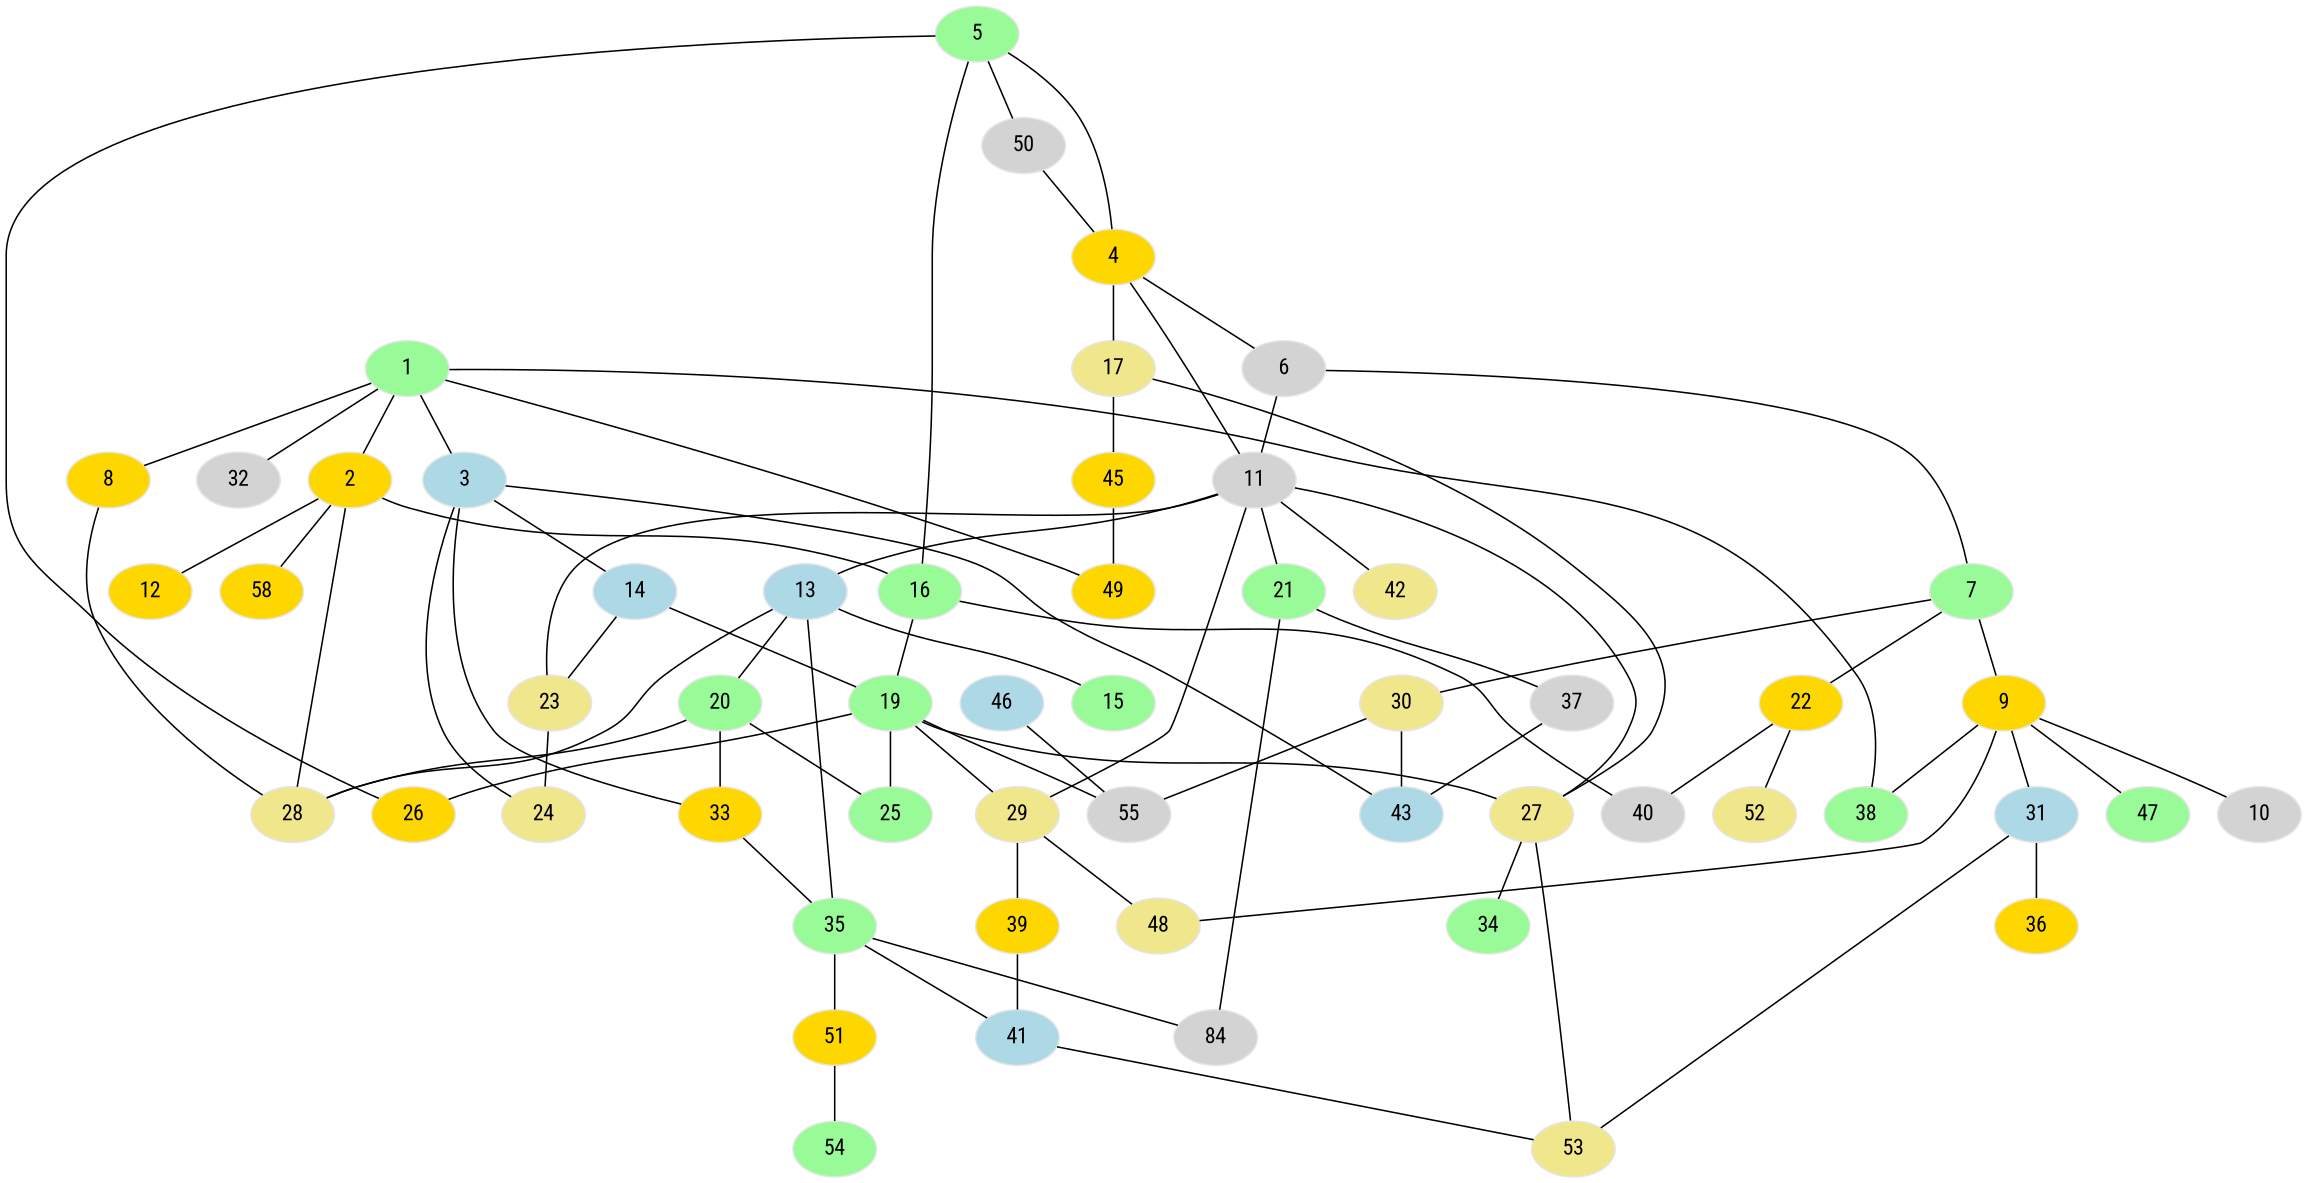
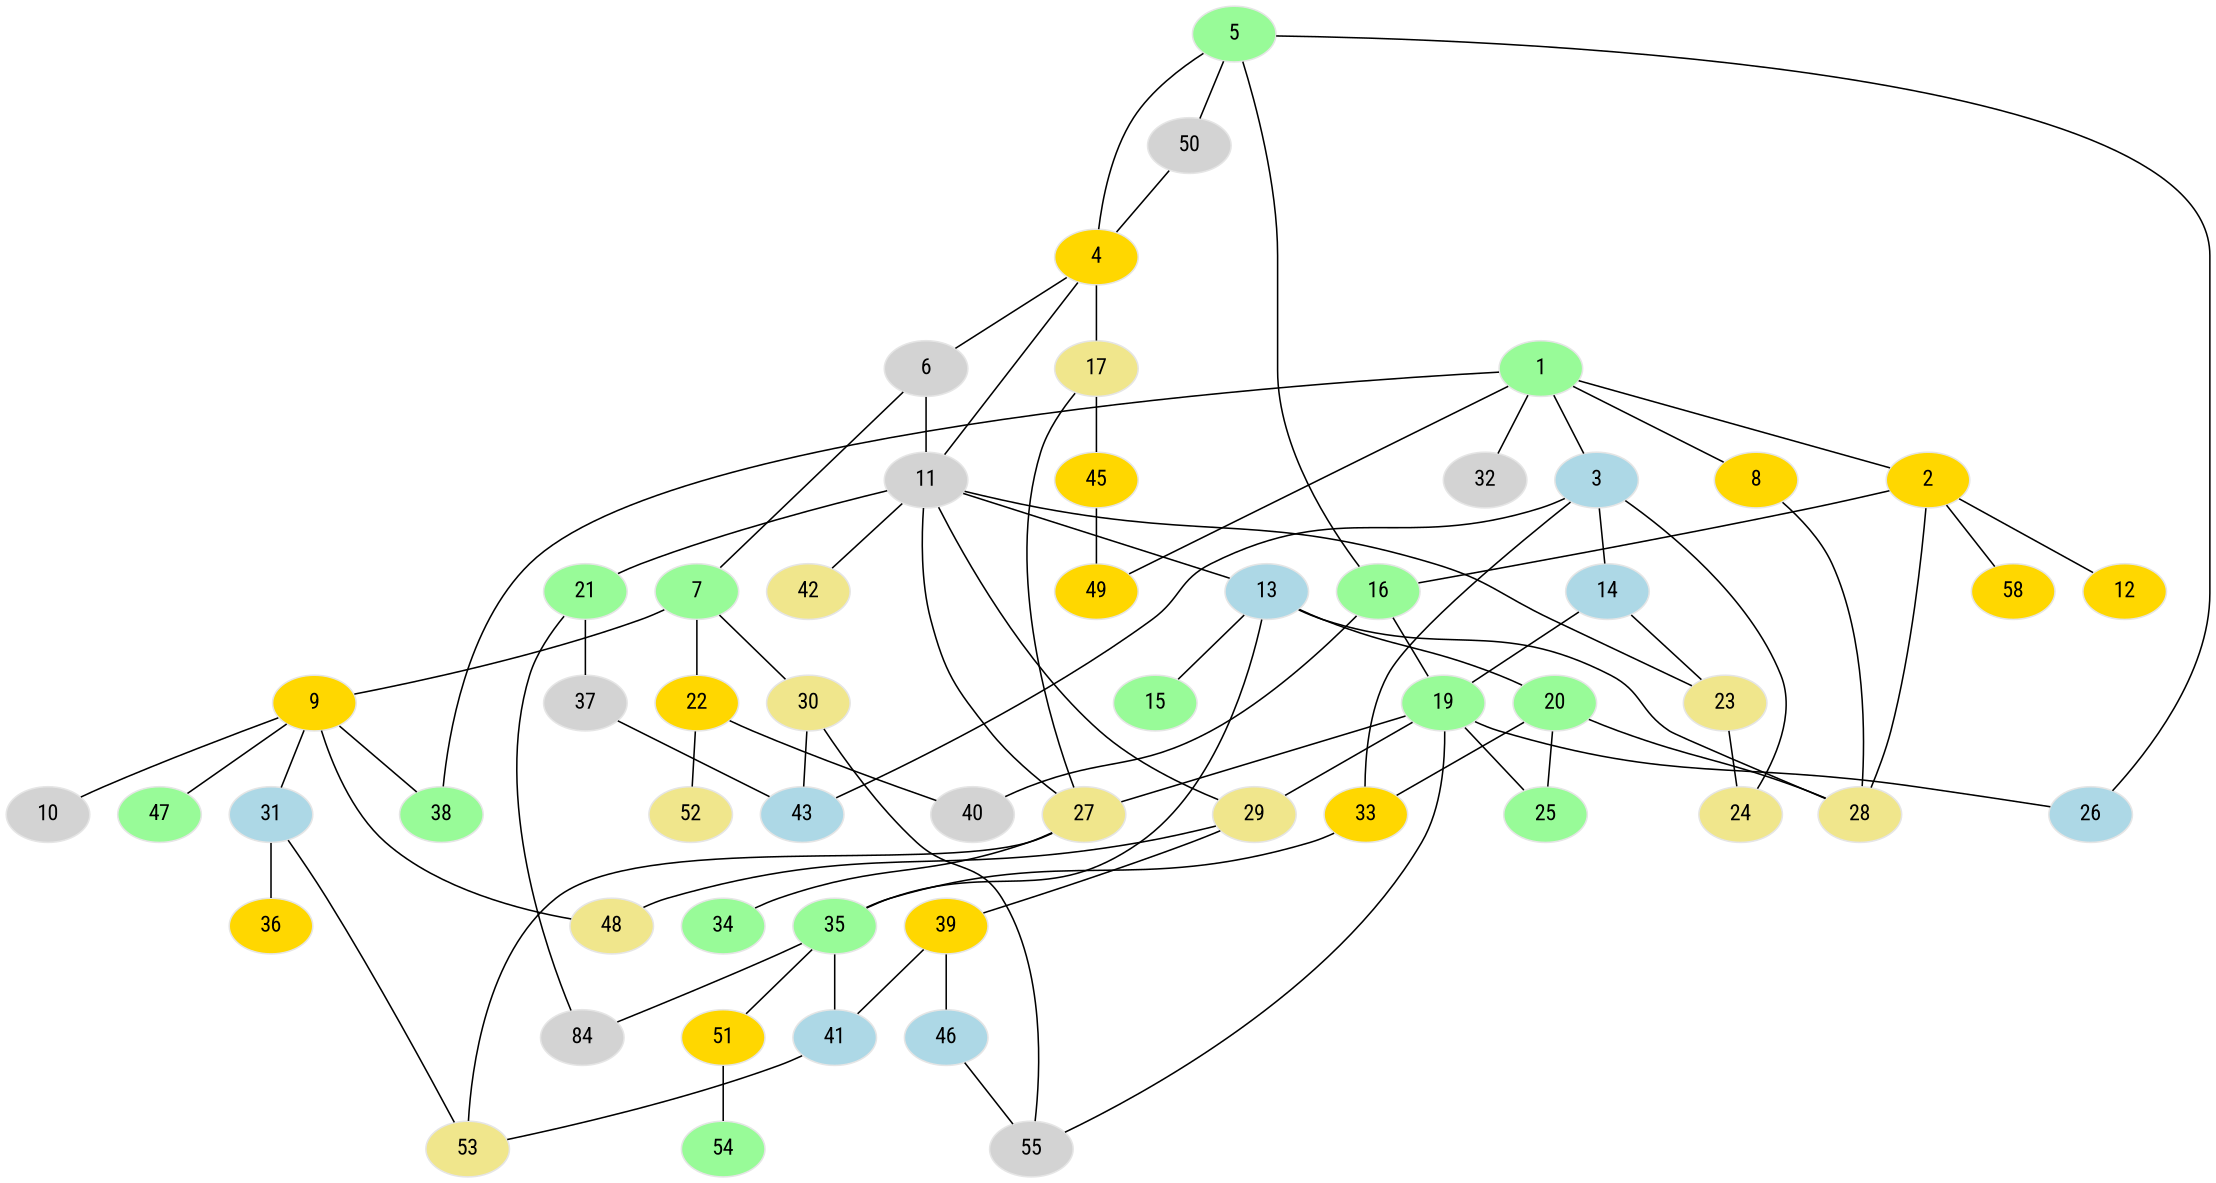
node "26": fillcolor gold -> lightblue
edge "39" -- "46": added
